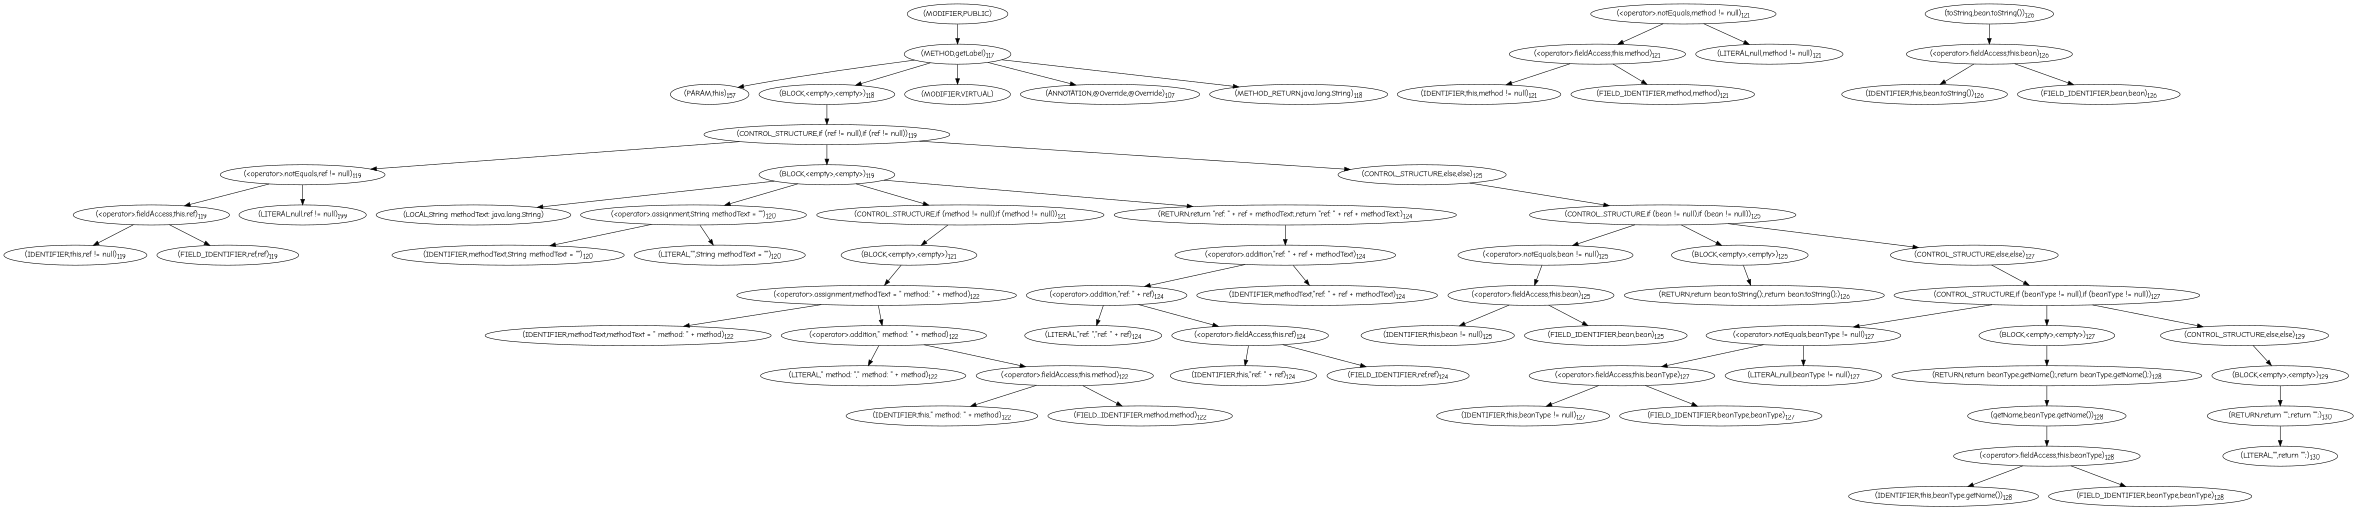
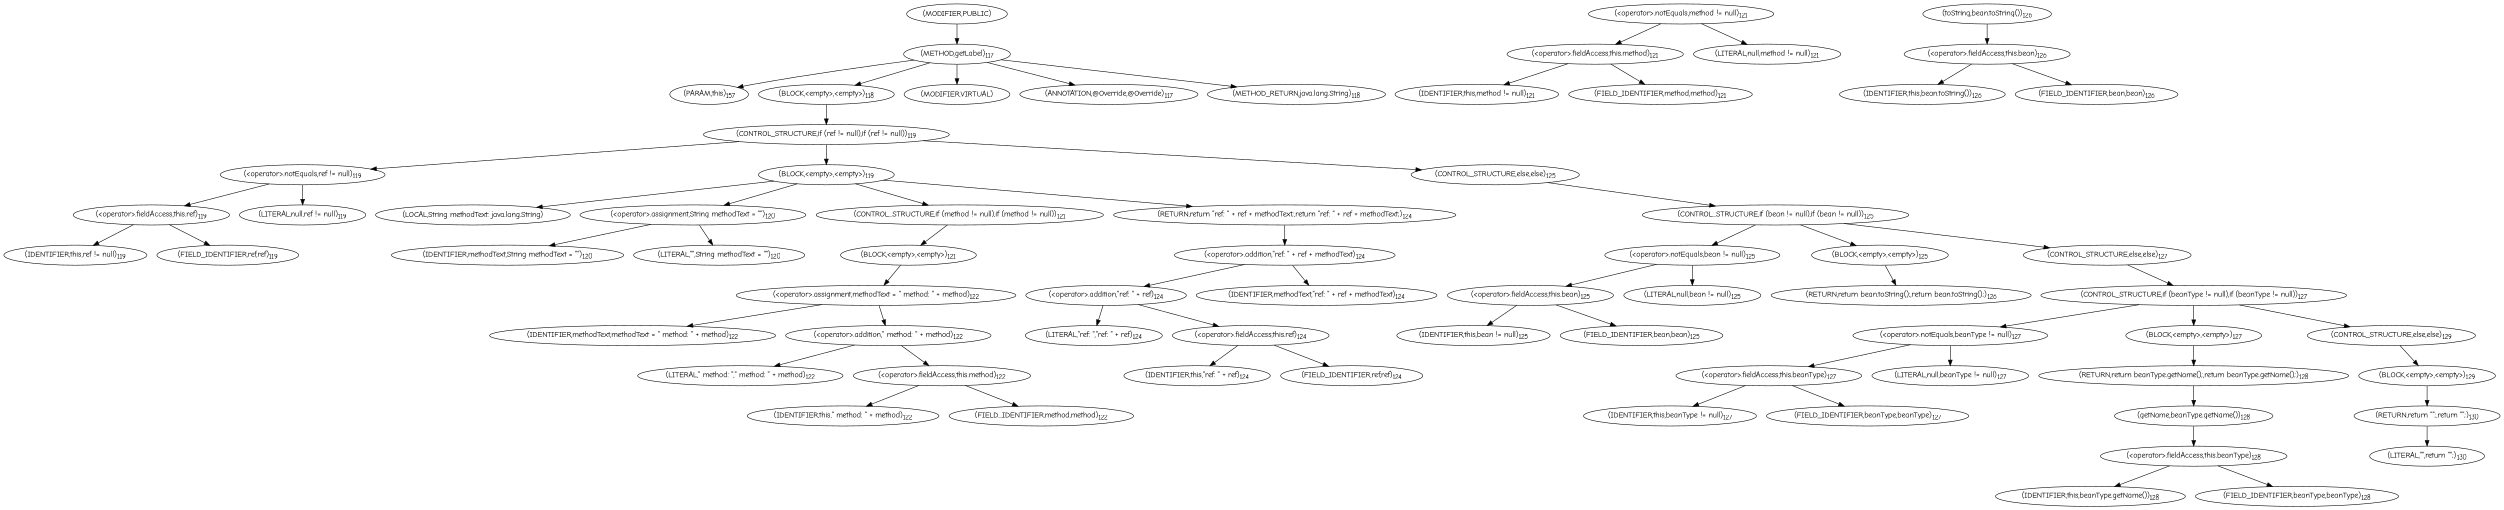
node "(ANNOTATION,@Override,@Override)": text "107" -> "117"
node "(LITERAL,null,ref != null)": text "199" -> "119"
node "(LITERAL,null,bean != null)": added
